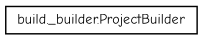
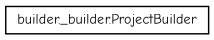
node "build._builder.ProjectBuilder": label "build._builder.ProjectBuilder" -> "builder._builder.ProjectBuilder"
